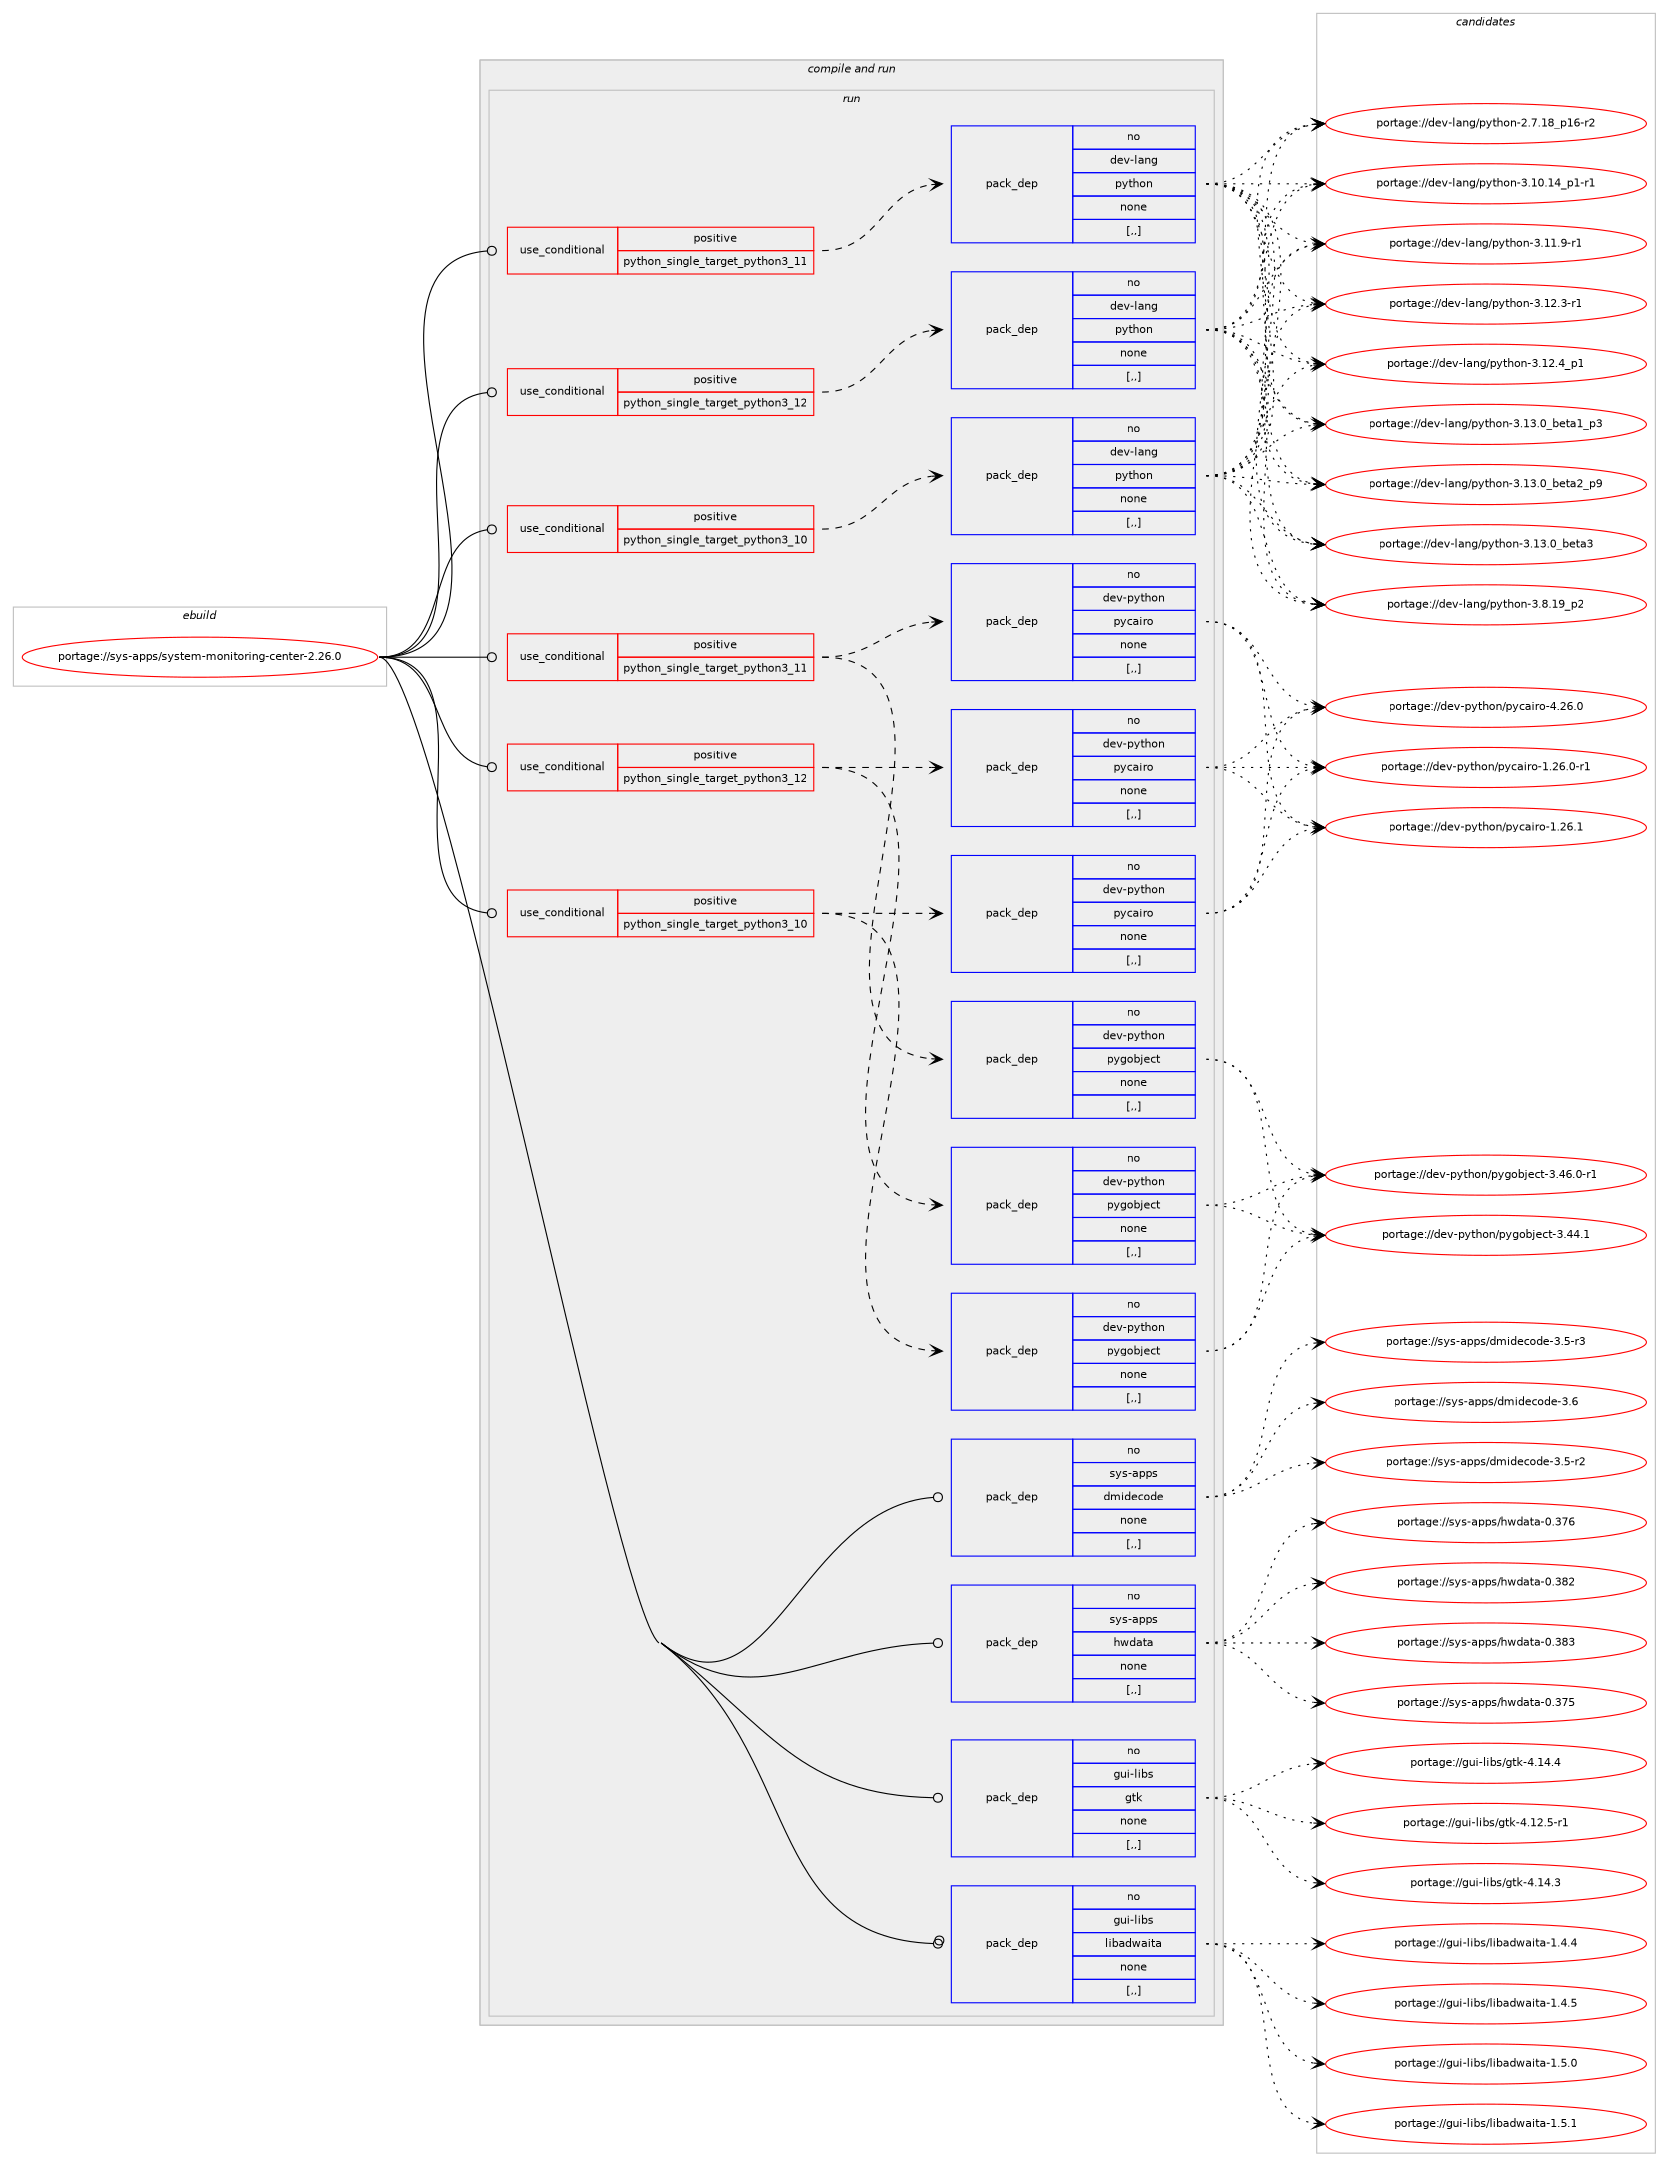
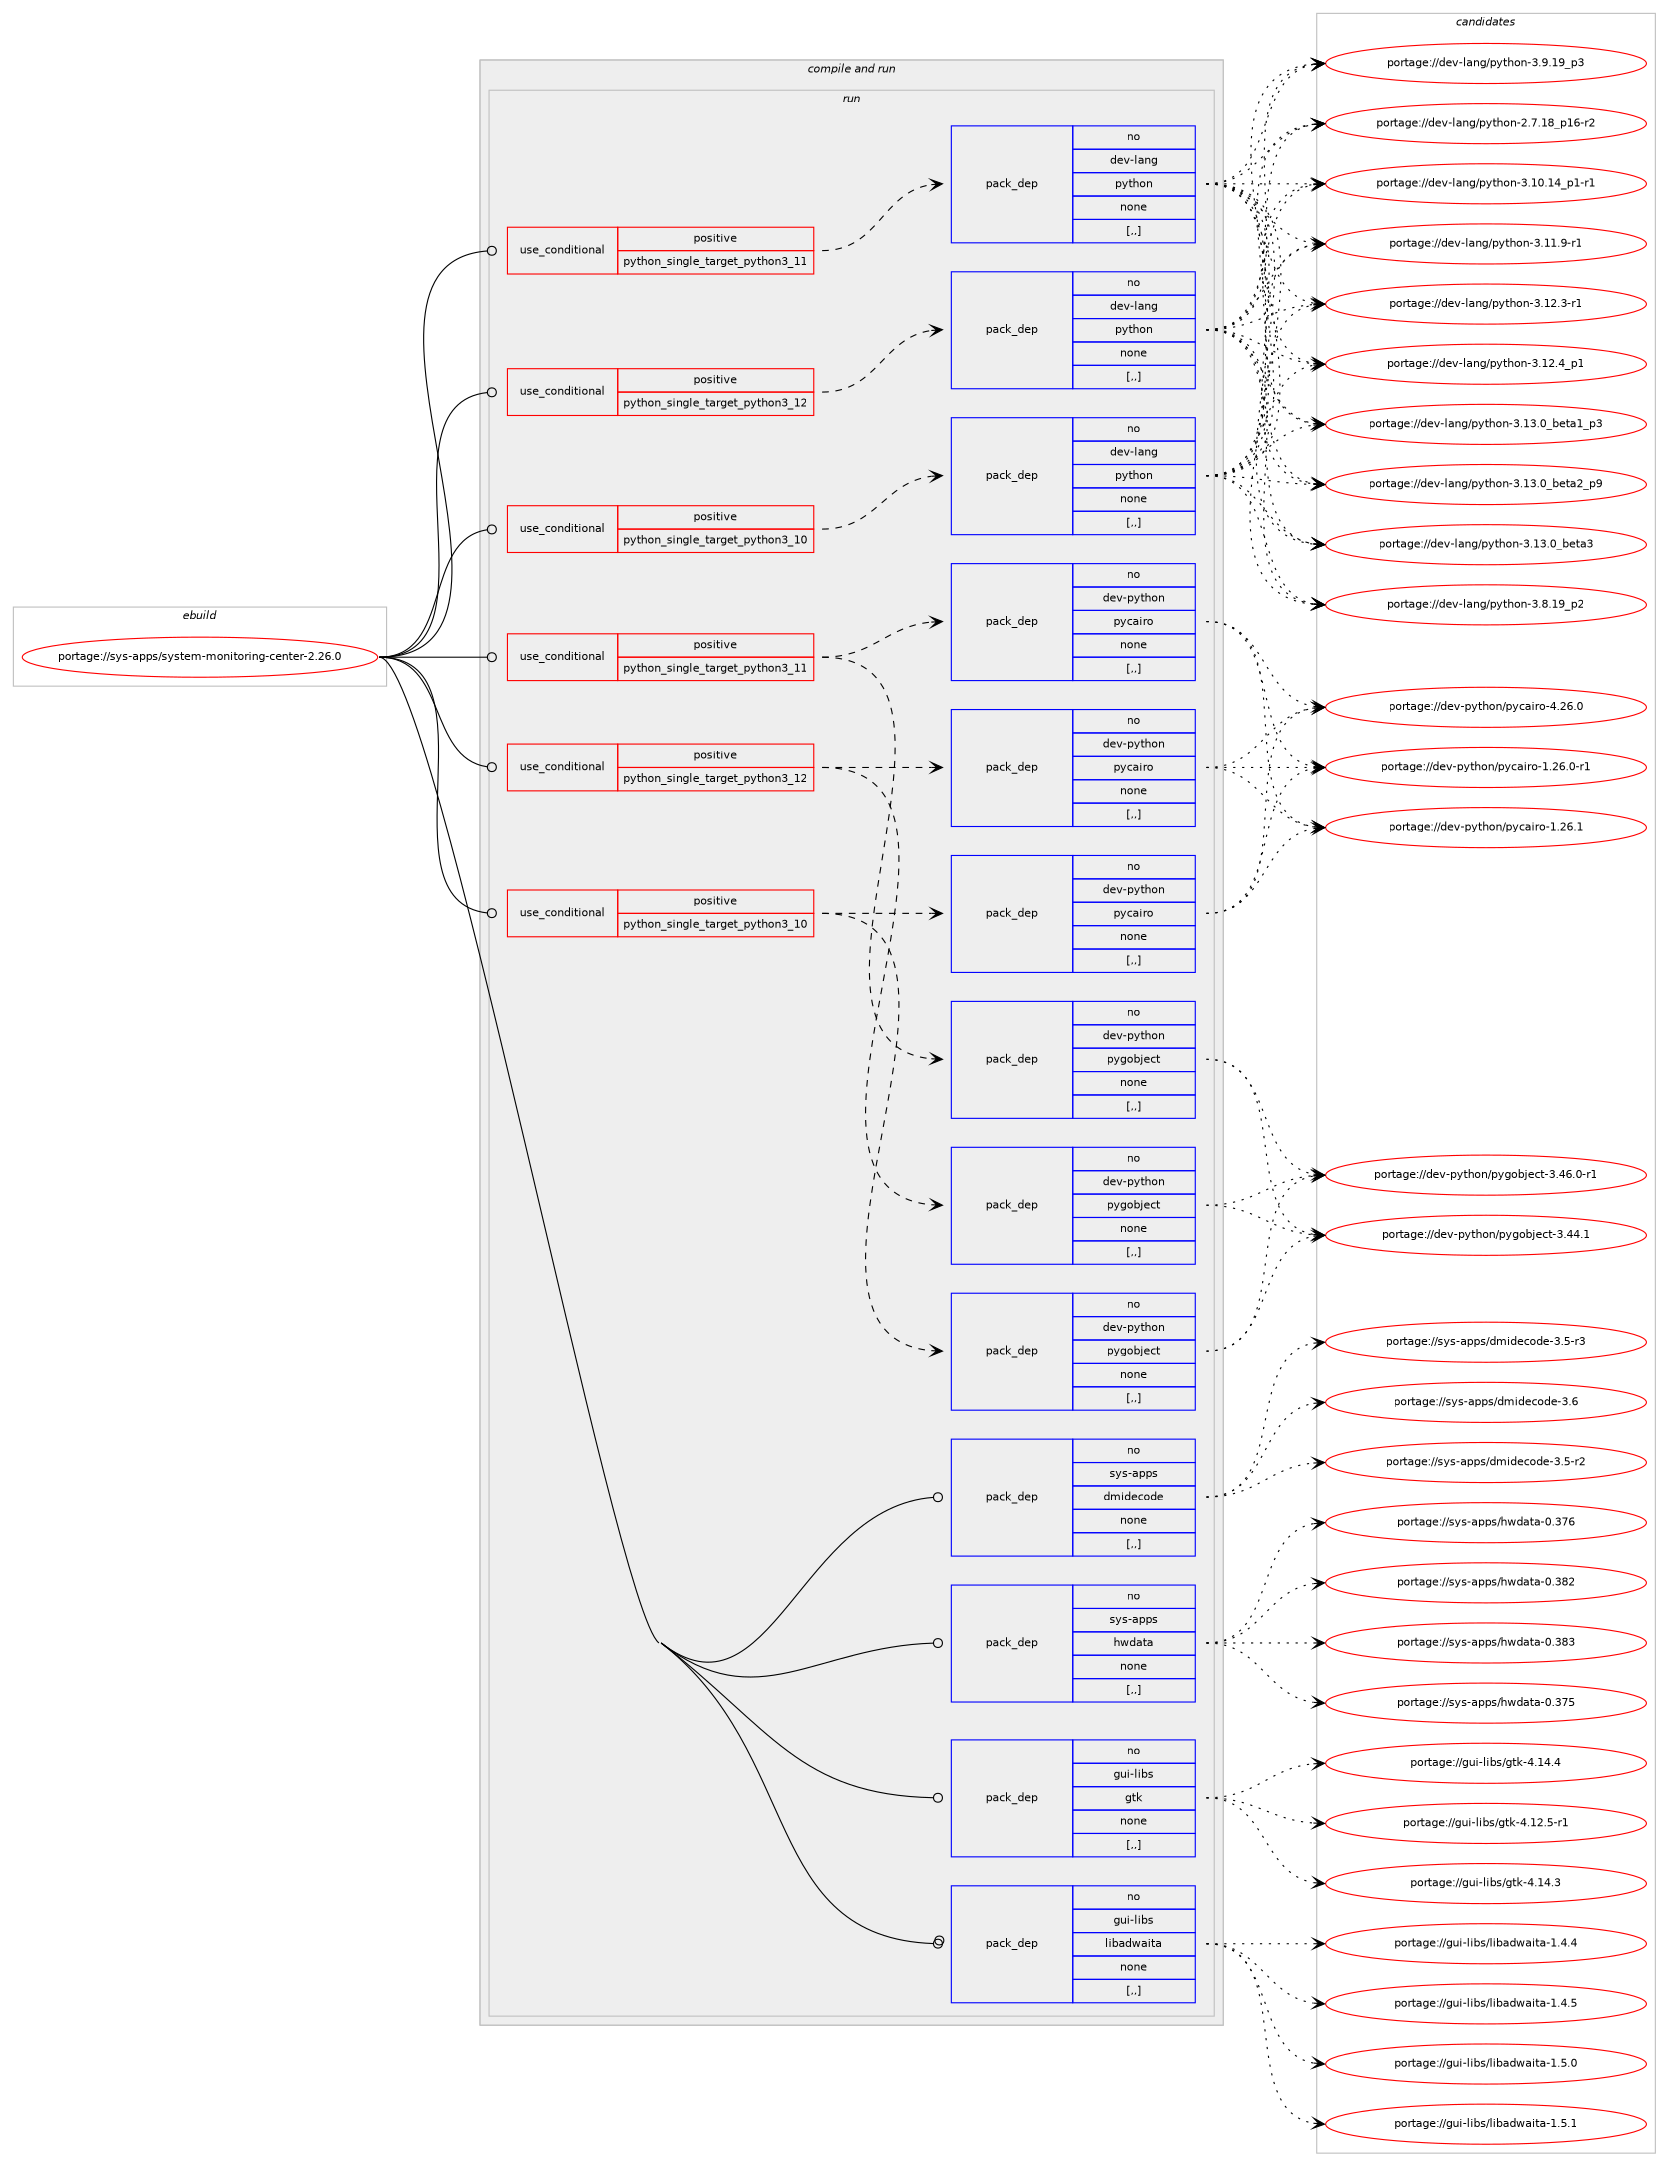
node "portage://dev-lang/python-3.9.19_p3": added
